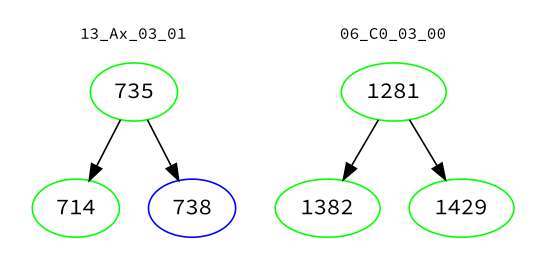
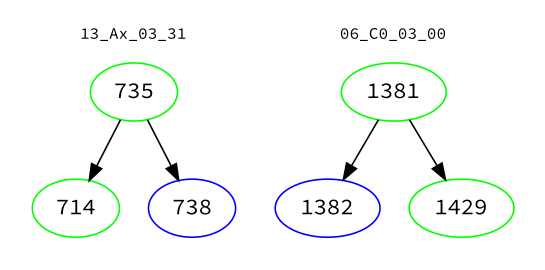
cluster "13_Ax_03_01": label "13_Ax_03_01" -> "13_Ax_03_31"
node "1281": label "1281" -> "1381"
node "1382": color green -> blue
